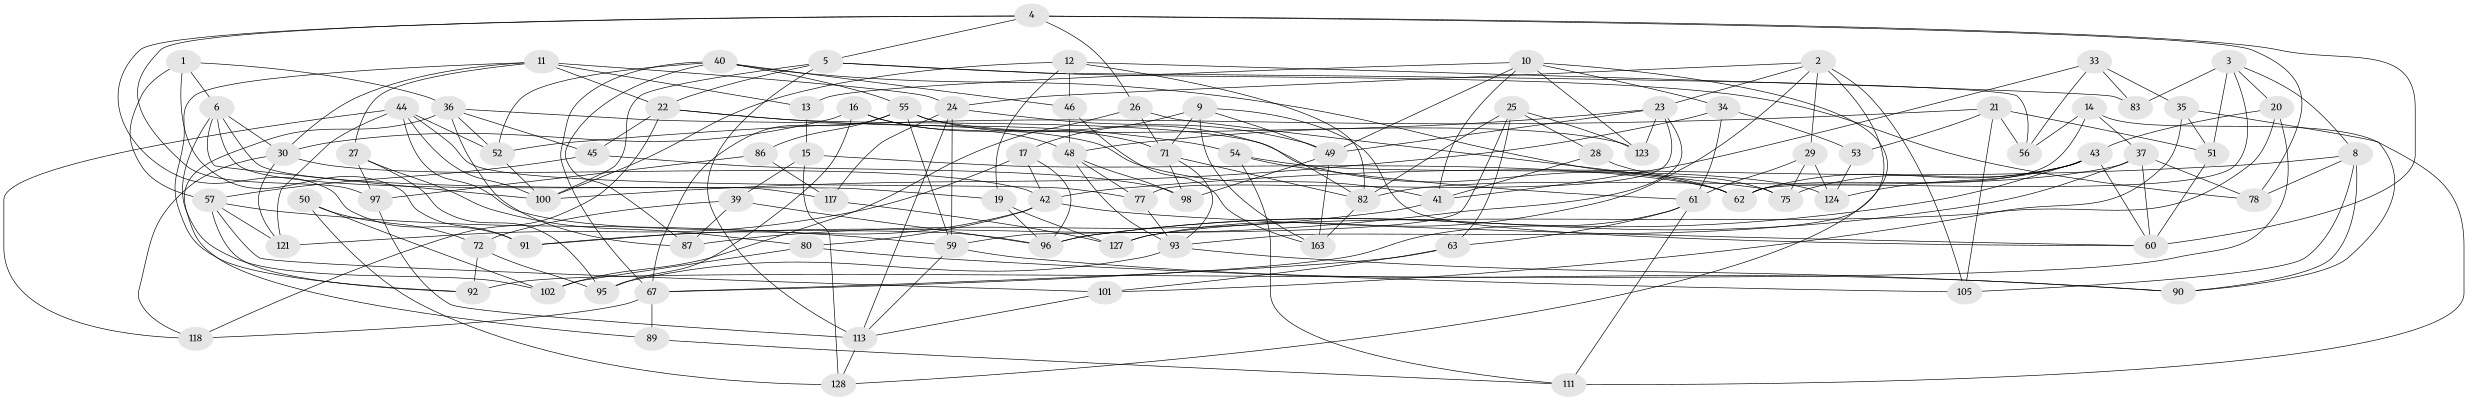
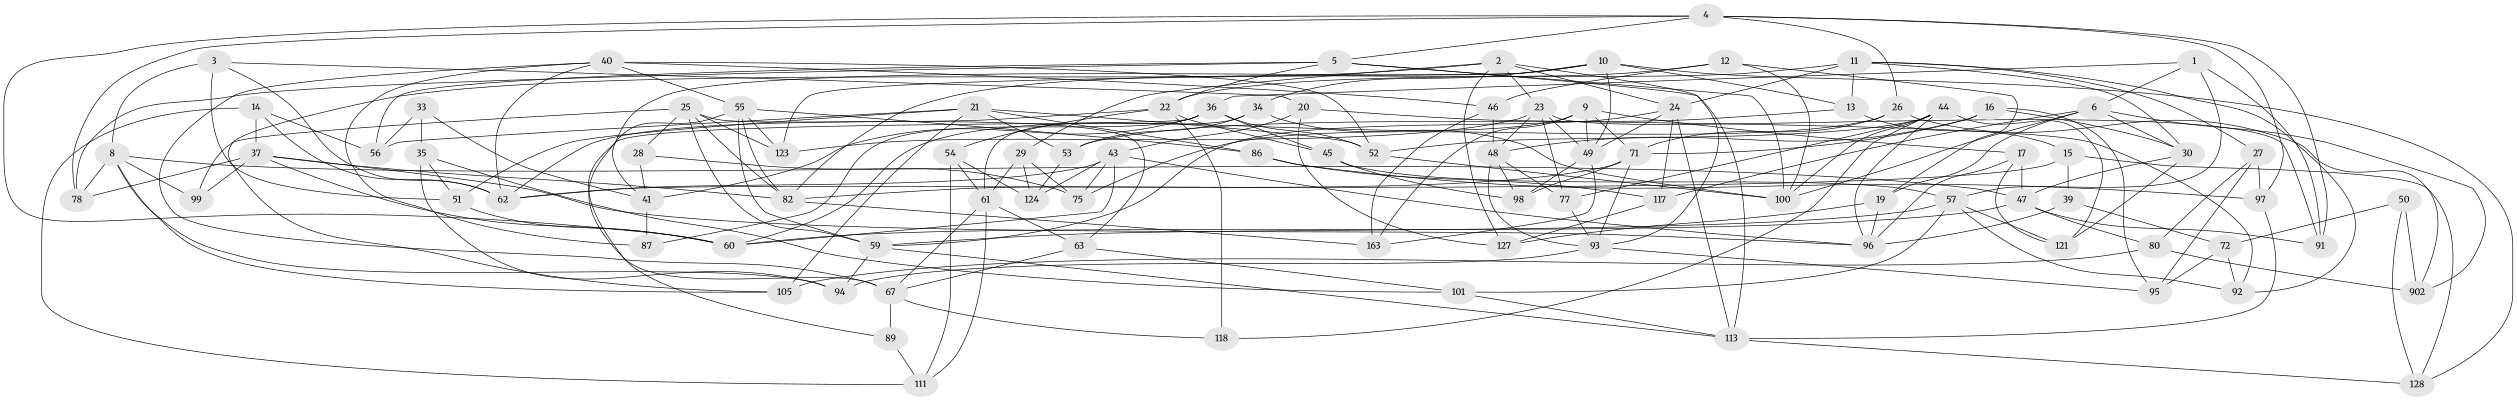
node "83": removed
edge "13" -- "53": added
edge "21" -- "86": added
node "99": added
node "42": label "42" -> "47"
edge "39" -- "87": removed
edge "30" -- "118": removed
node "102": label "102" -> "902"
node "90": label "90" -> "94"
